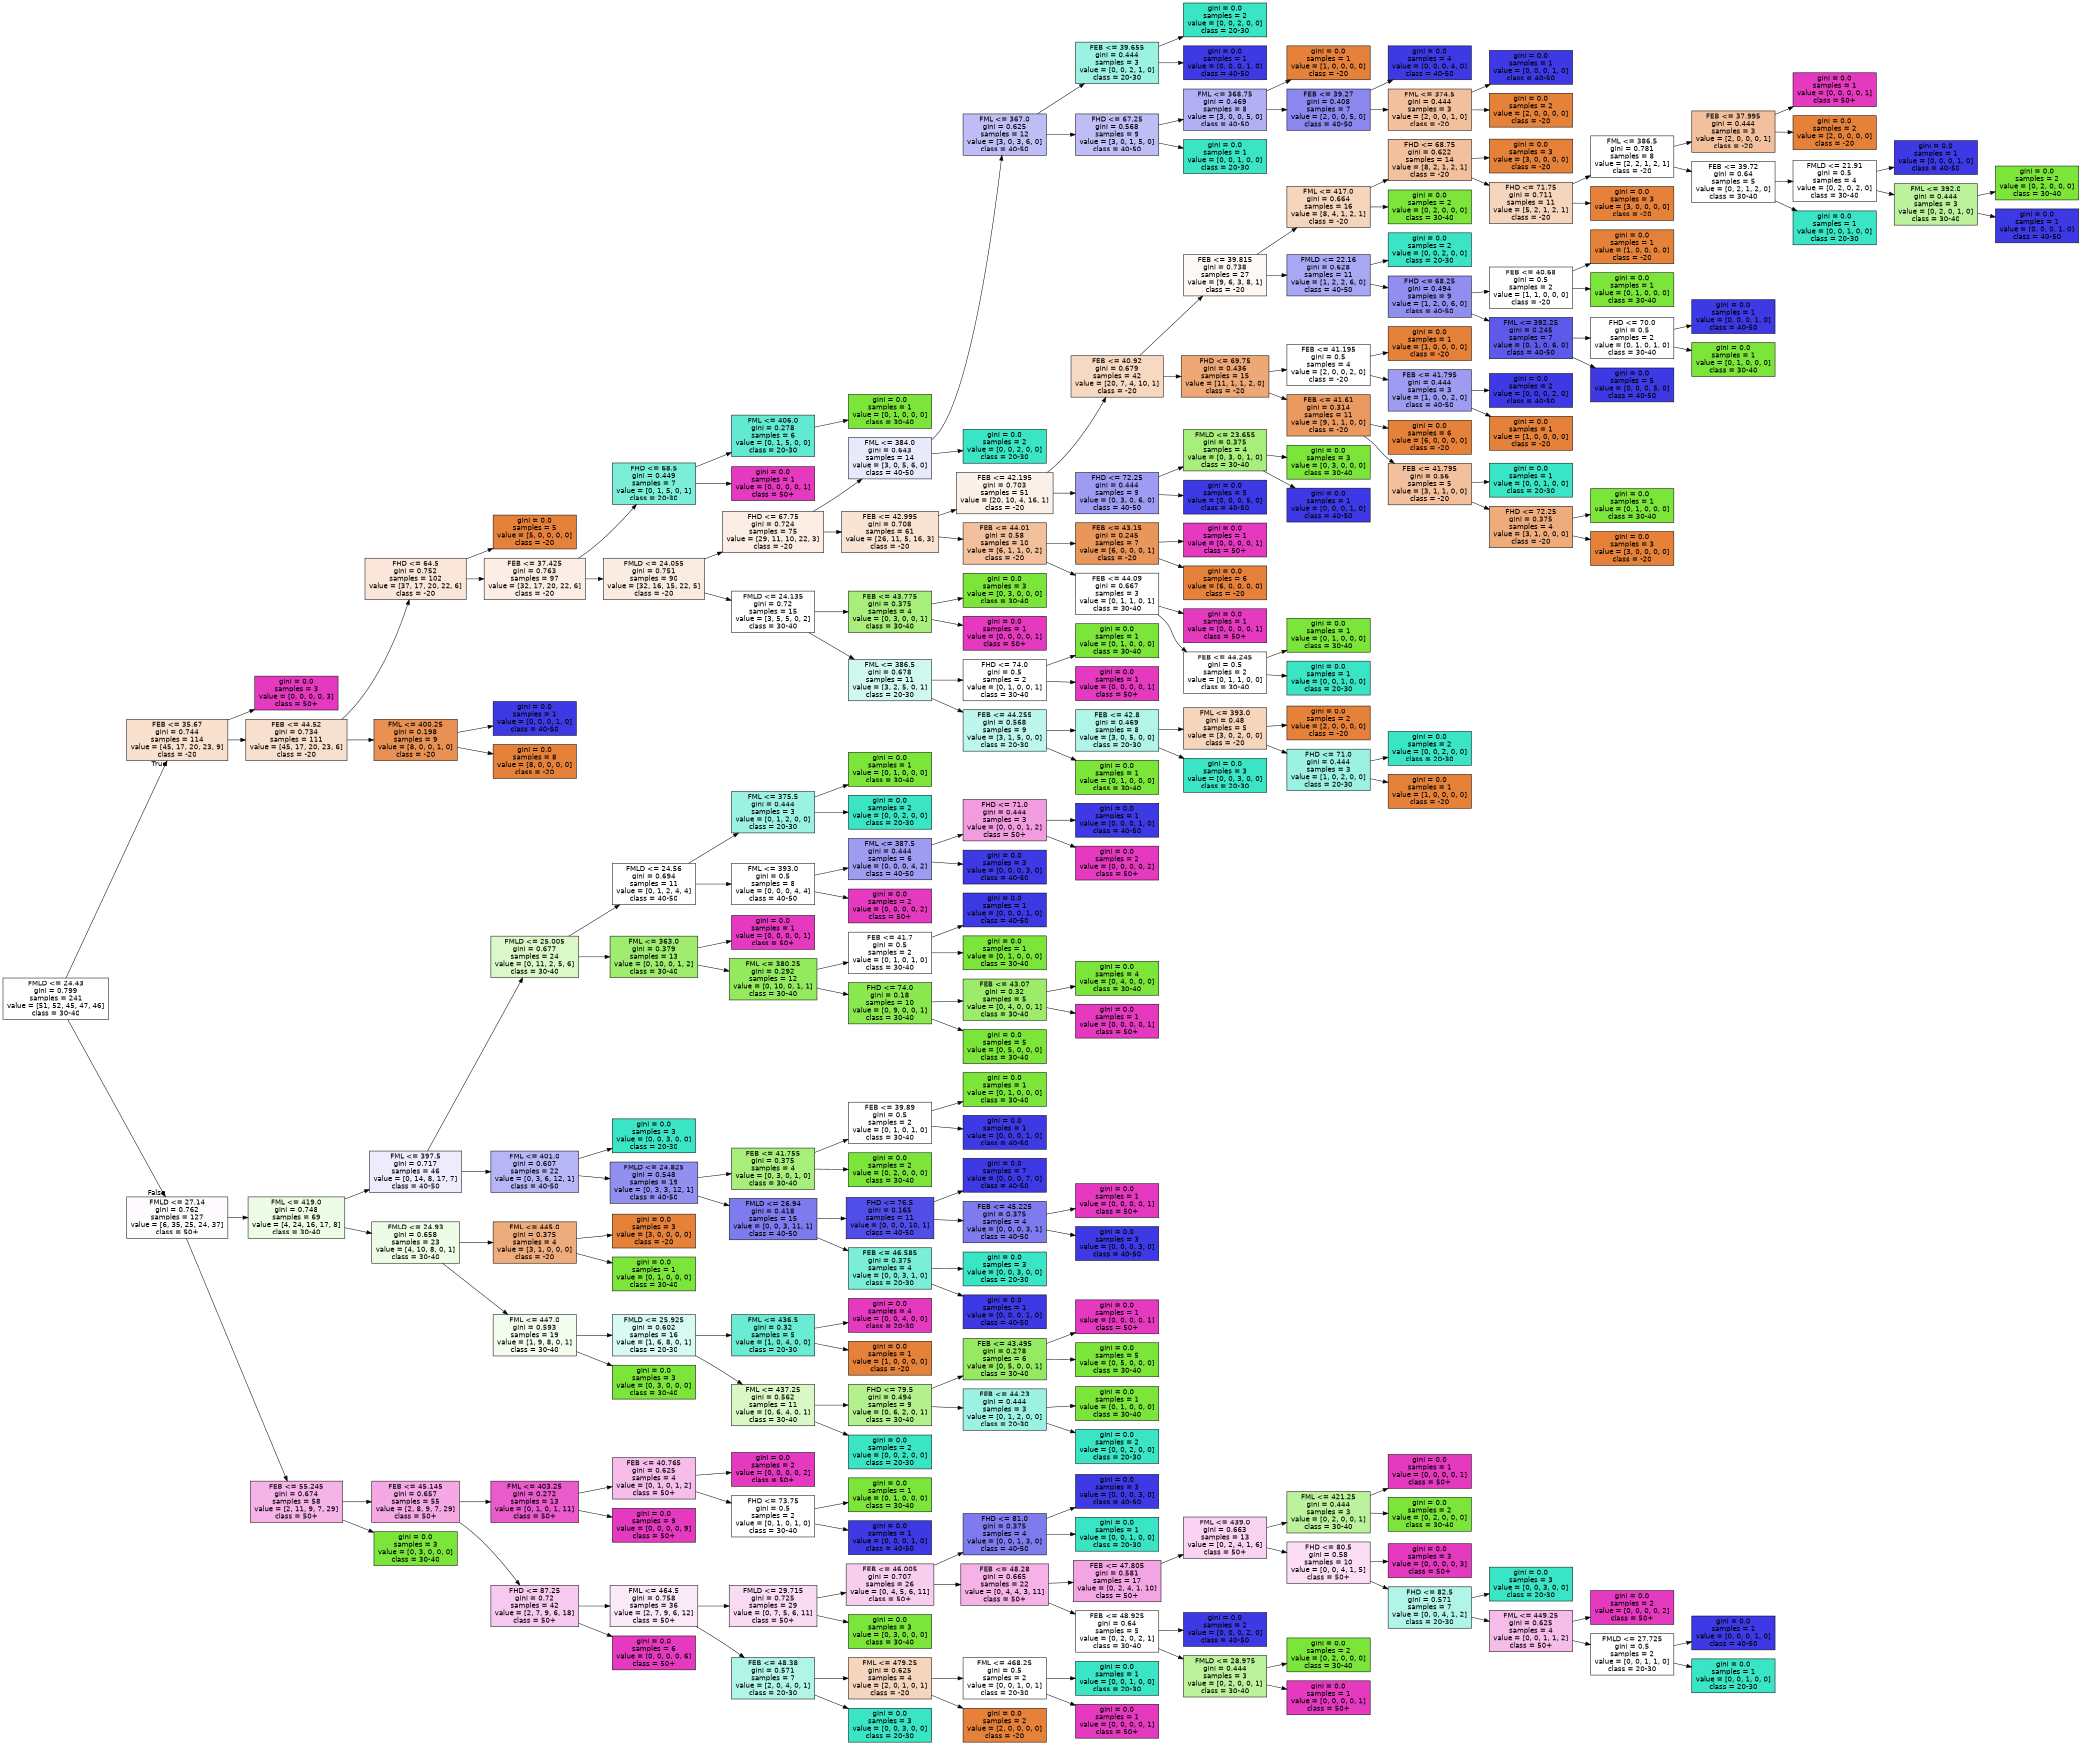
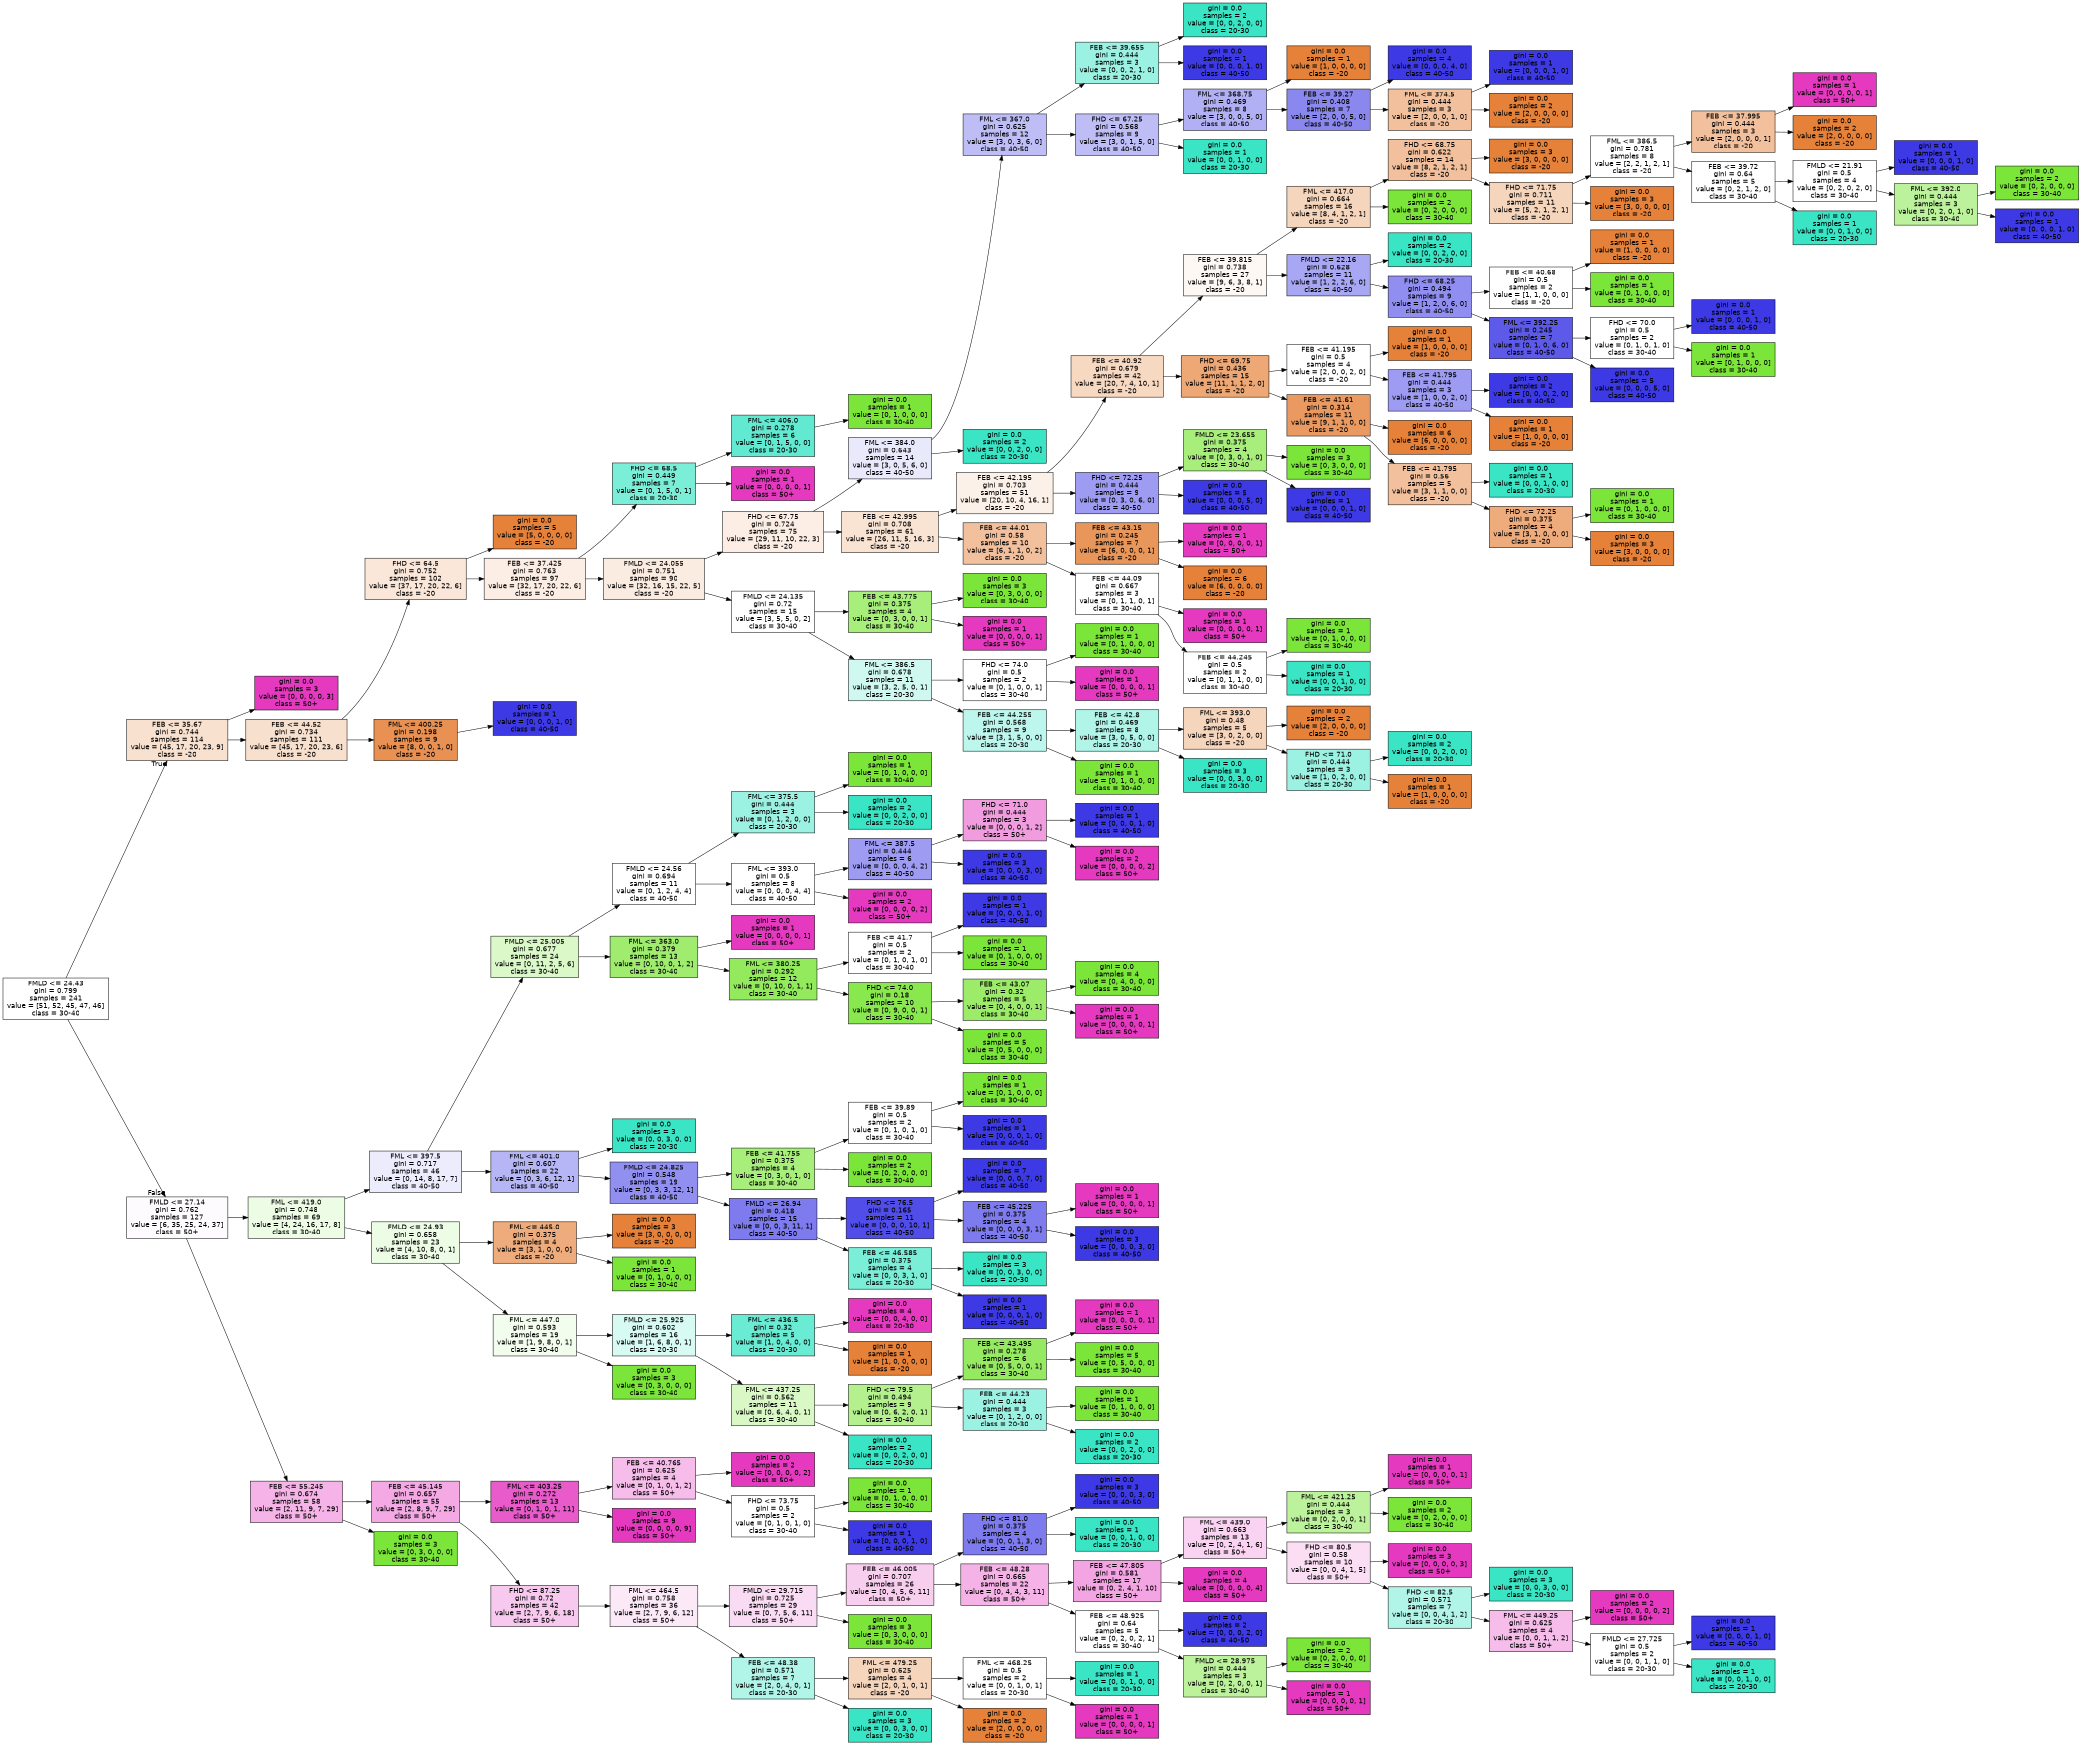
node "gini = 0.0 samples = 8 value = [8, 0, 0, 0, 0] class = -20": removed
node "gini = 0.0 samples = 4 value = [0, 0, 0, 0, 4] class = 50+": added
node "gini = 0.0 samples = 6 value = [0, 0, 0, 0, 6] class = 50+": removed
